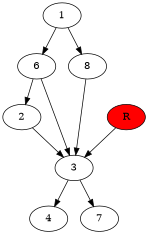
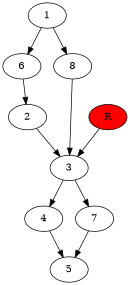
edge "6" -> "3": removed
node "5": added
